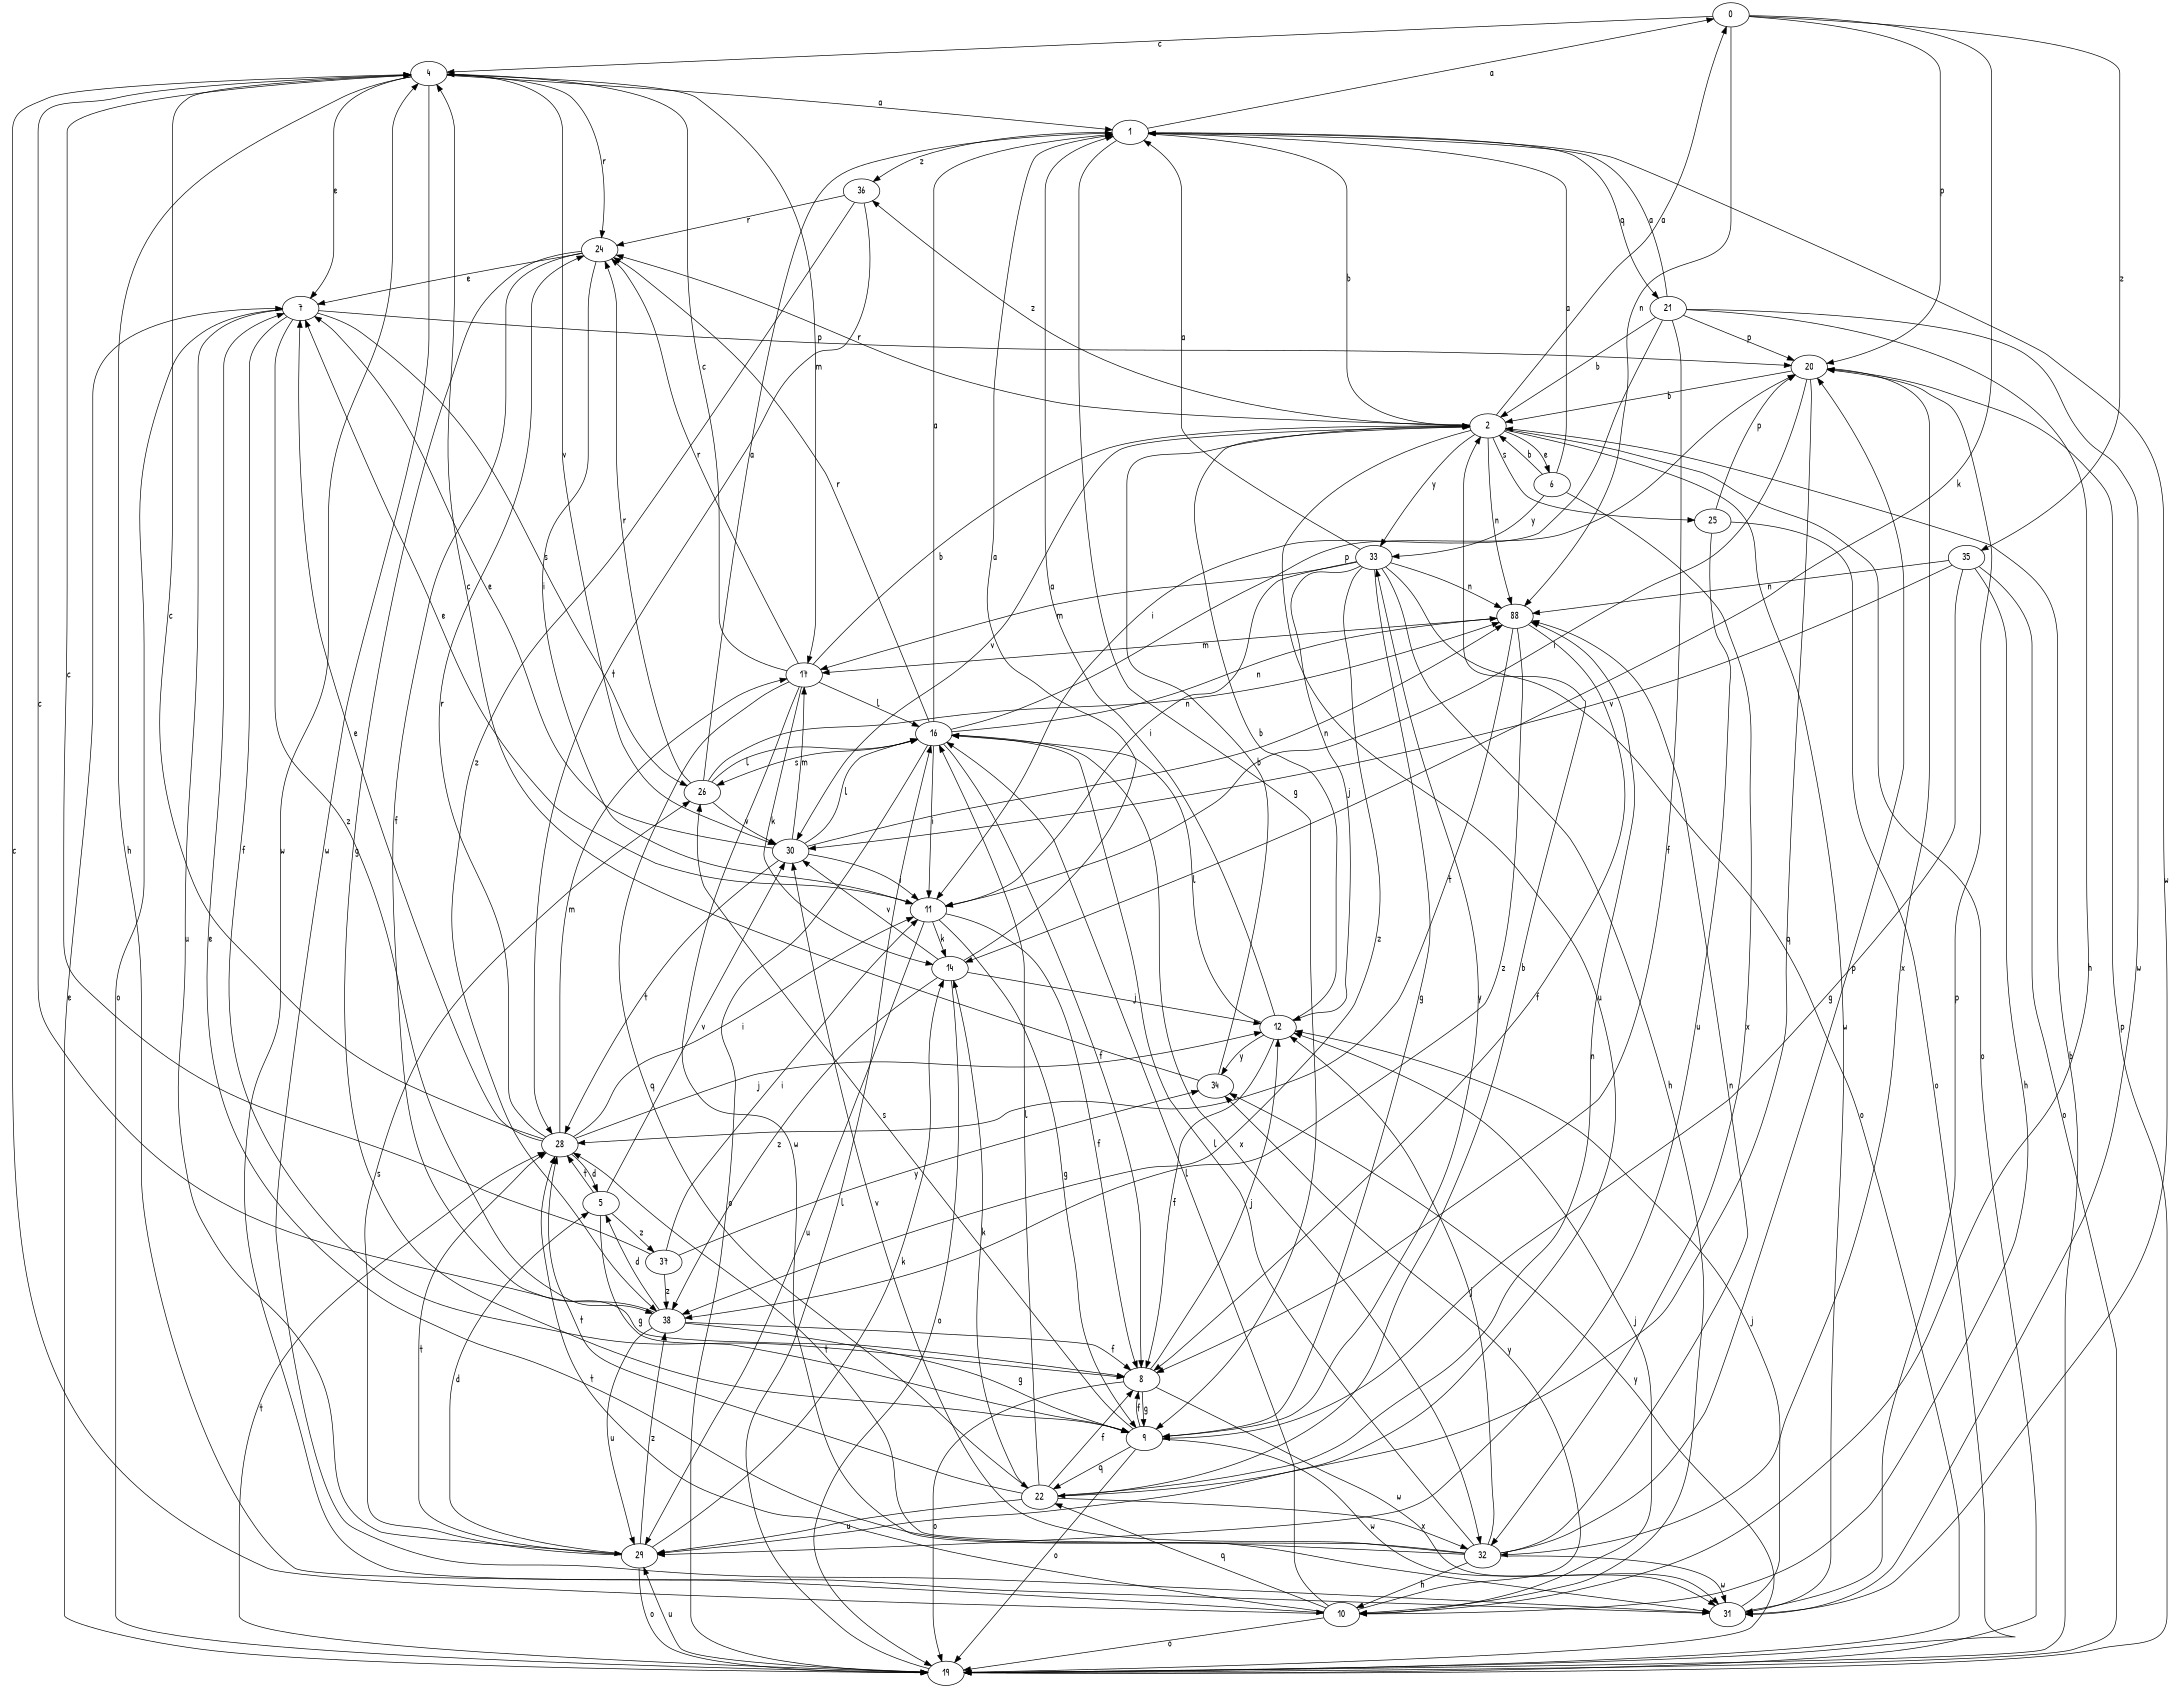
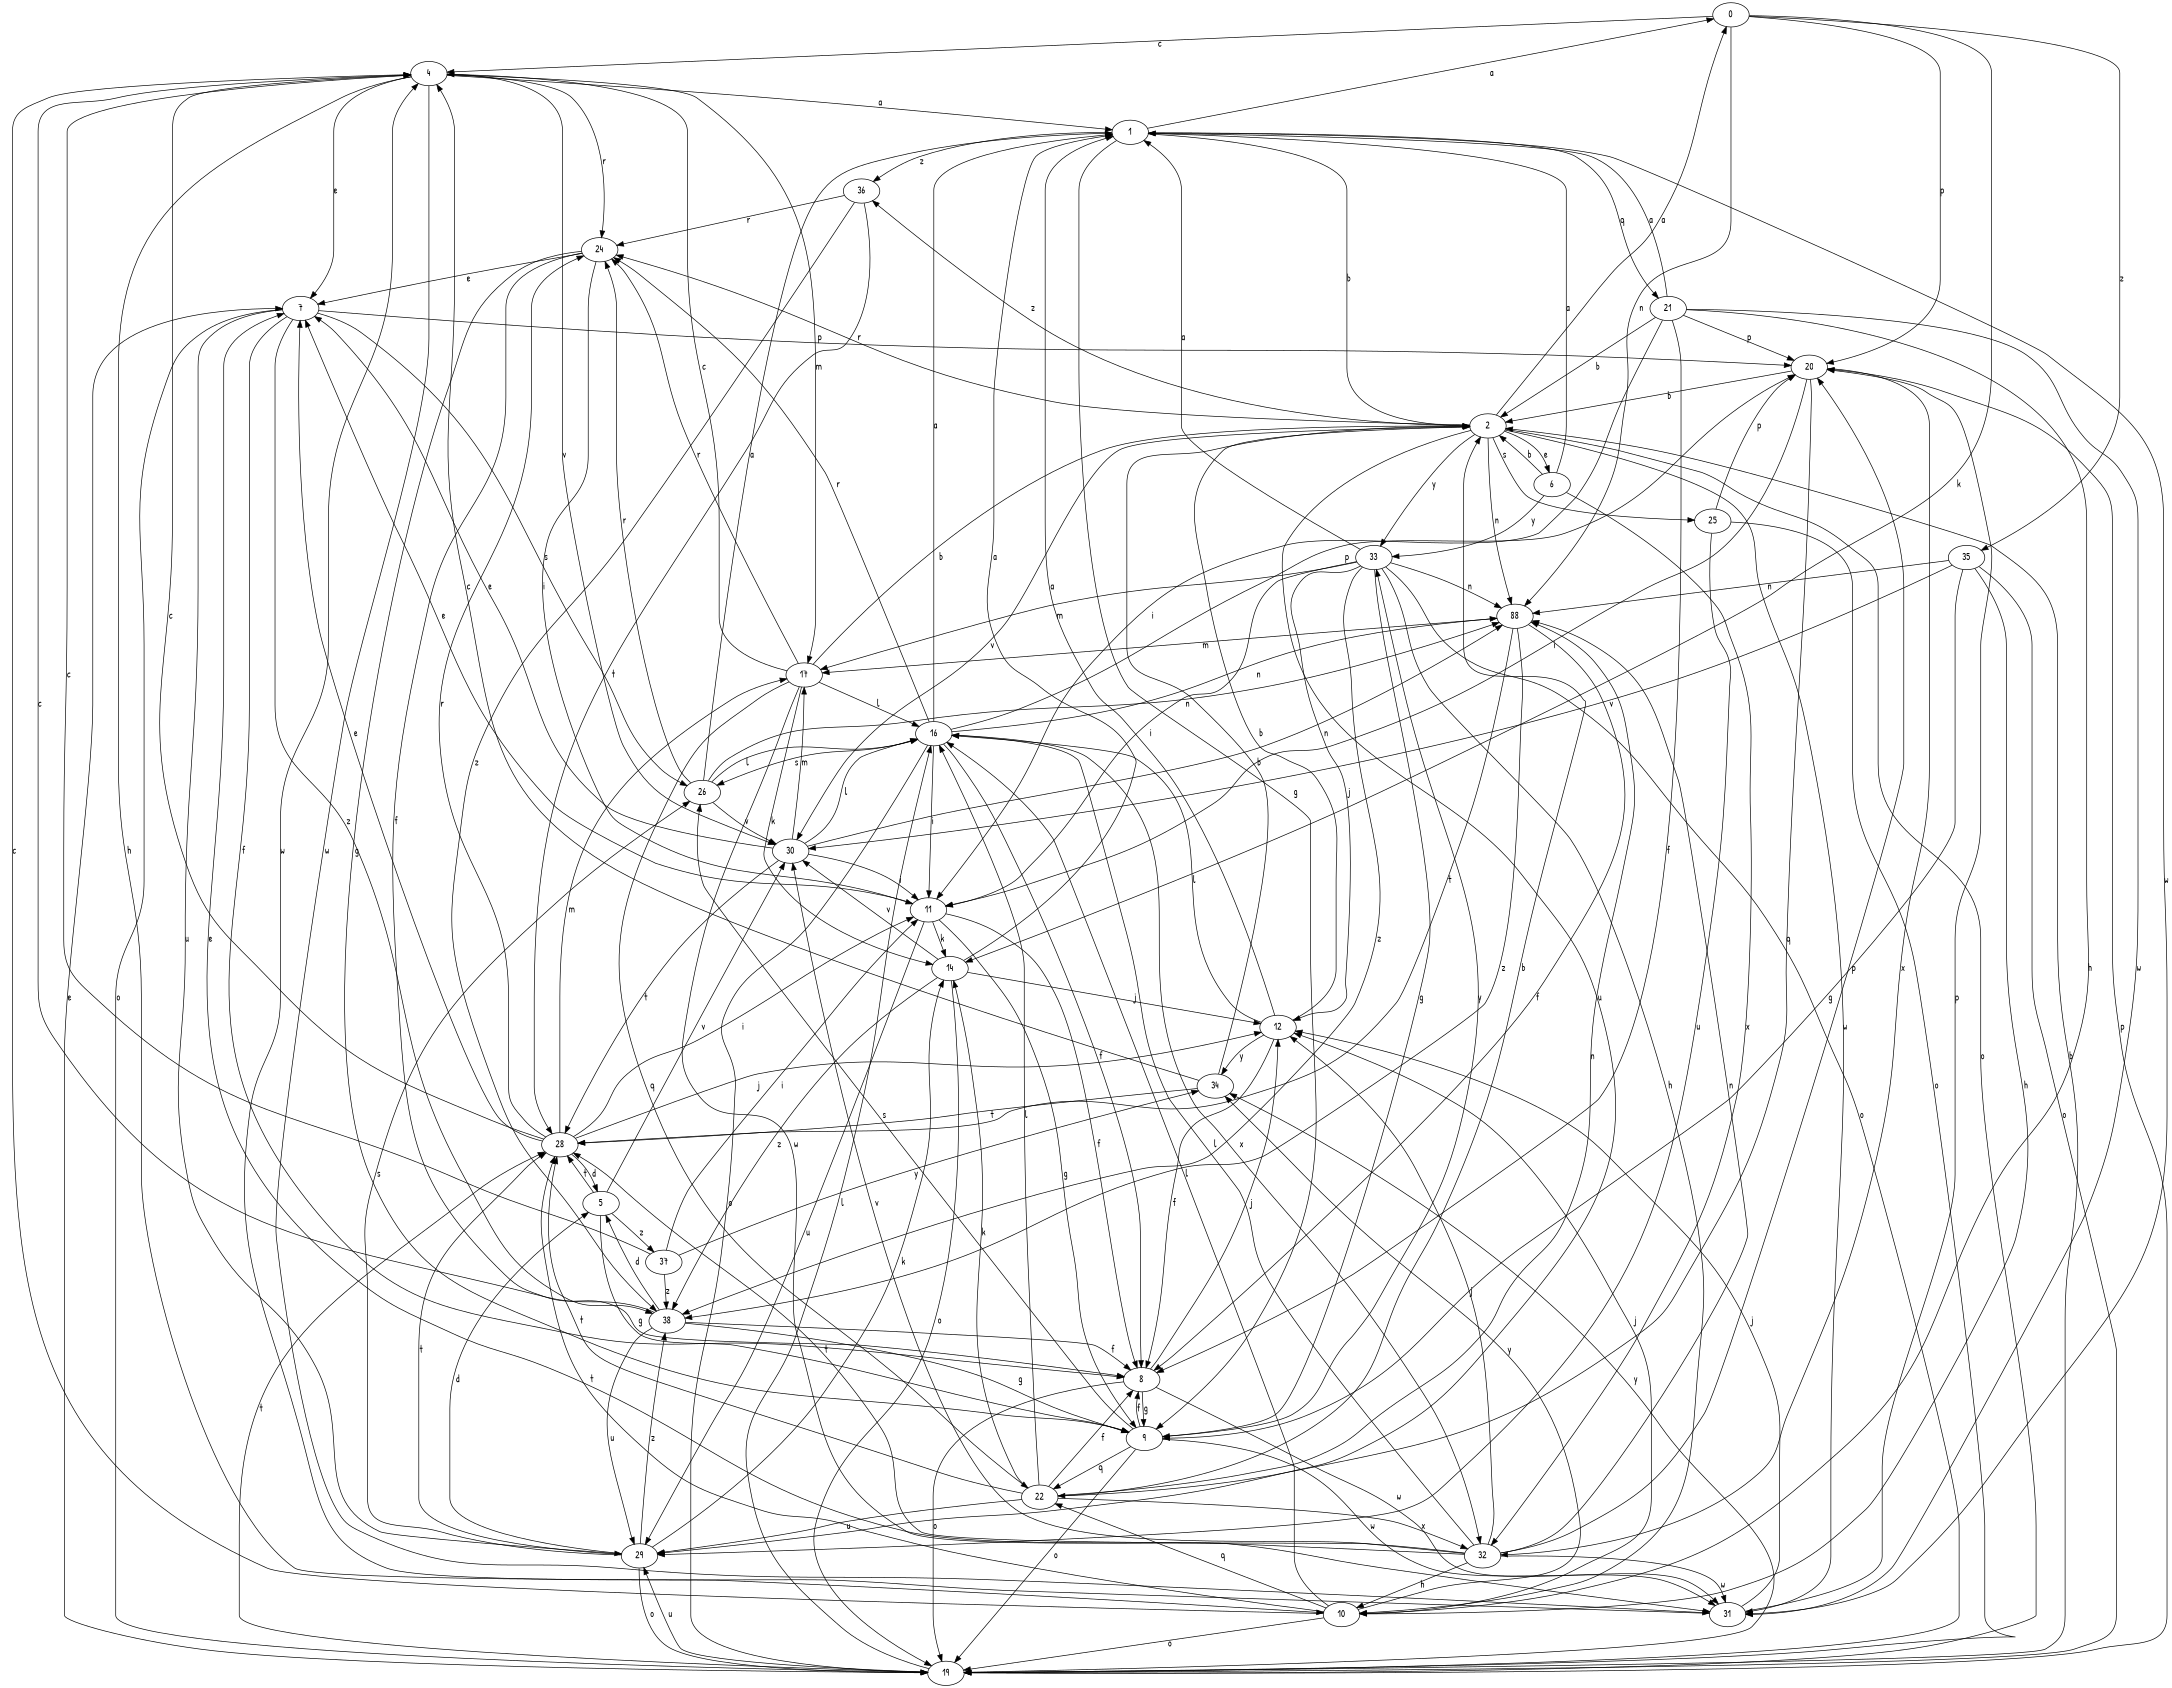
edge "34" -> "28": added, label "t"
